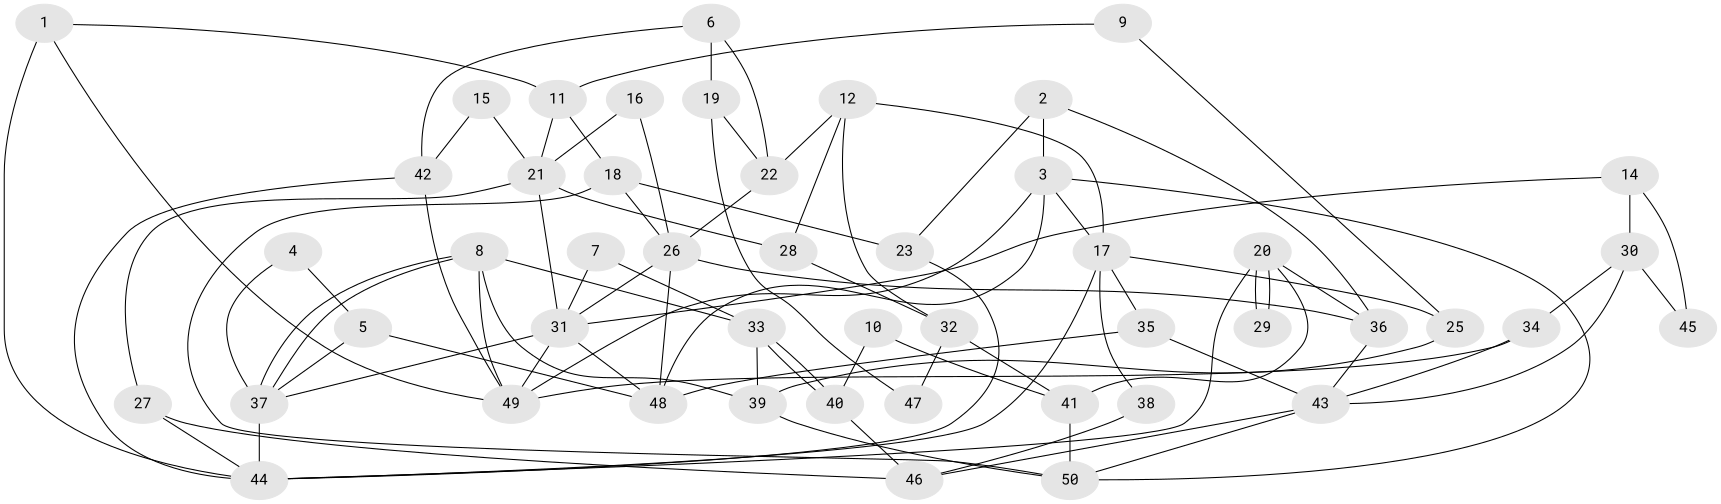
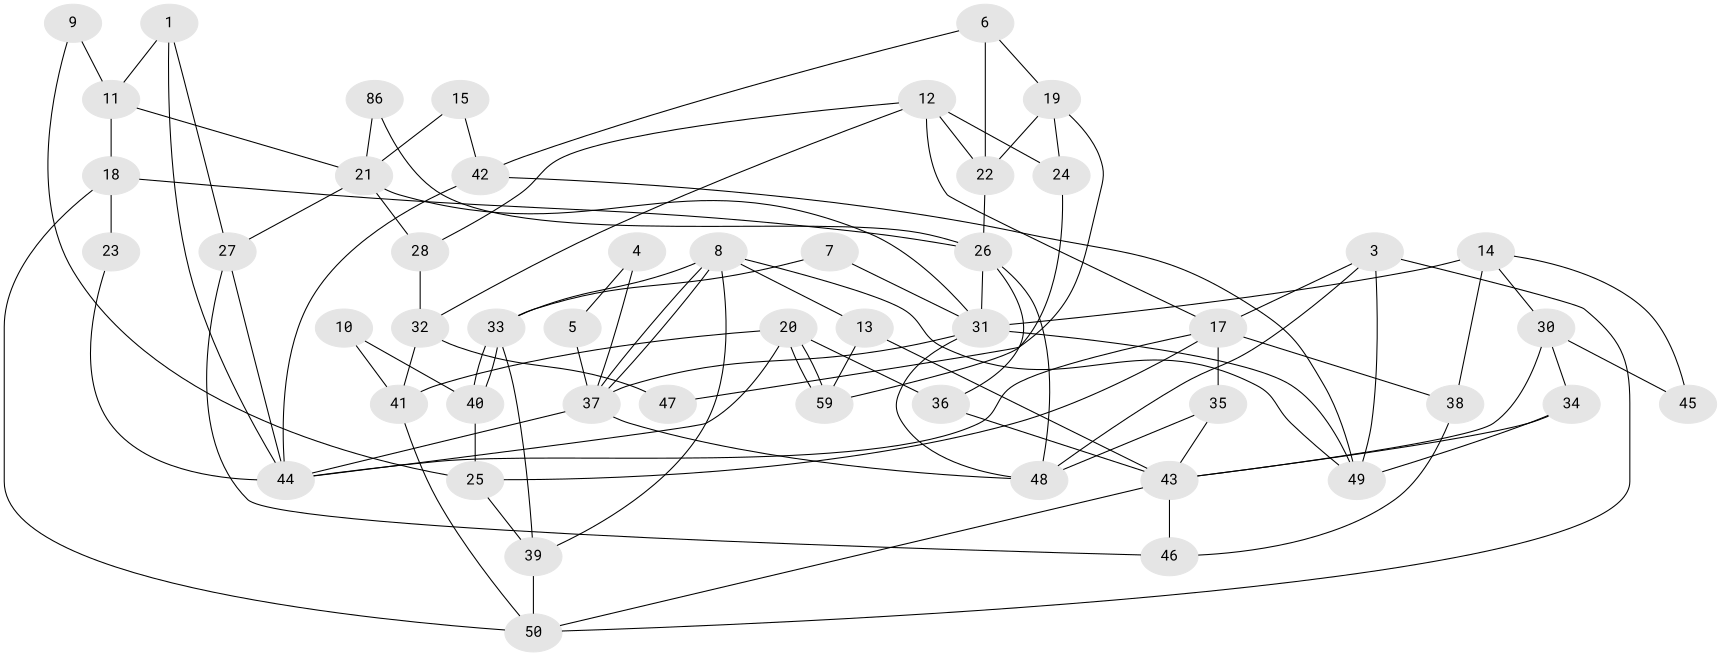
node "16": label "16" -> "86"
node "2": removed
node "24": added
edge "1" -- "49": now "1" -- "27"
node "13": added
node "29": label "29" -> "59"
edge "14" -- "38": added
edge "5" -- "48": now "37" -- "48"
edge "40" -- "46": now "40" -- "25"
